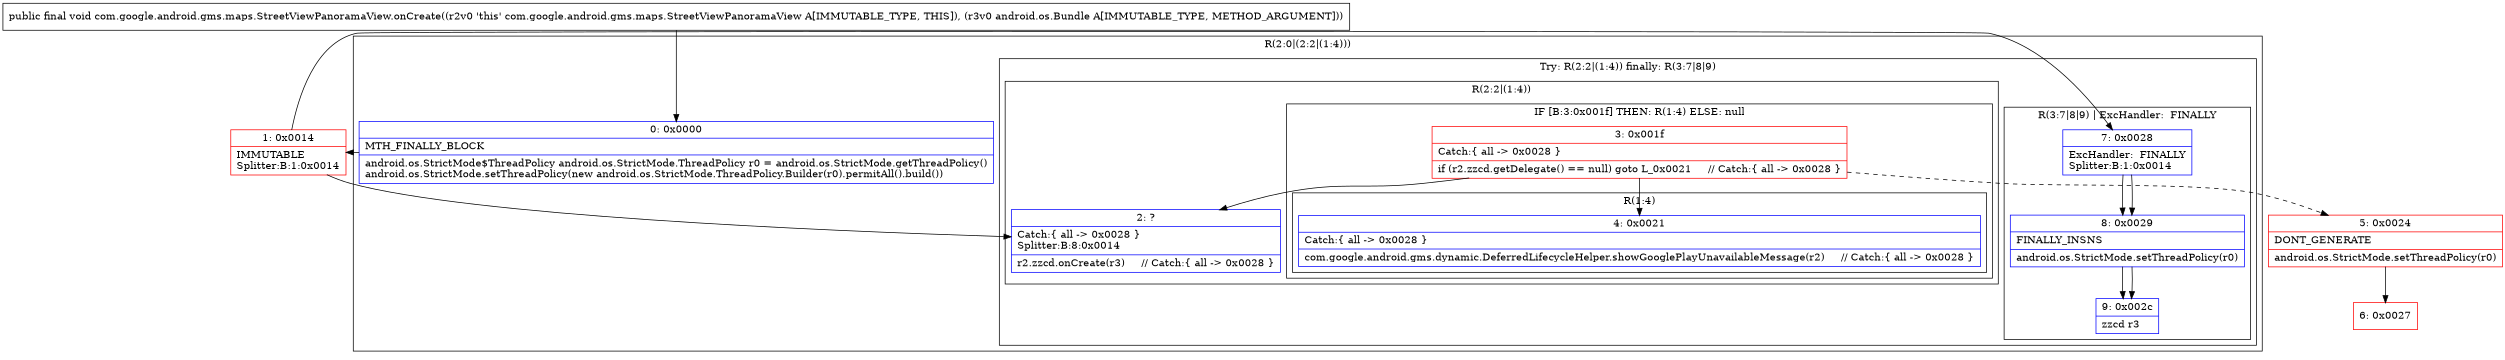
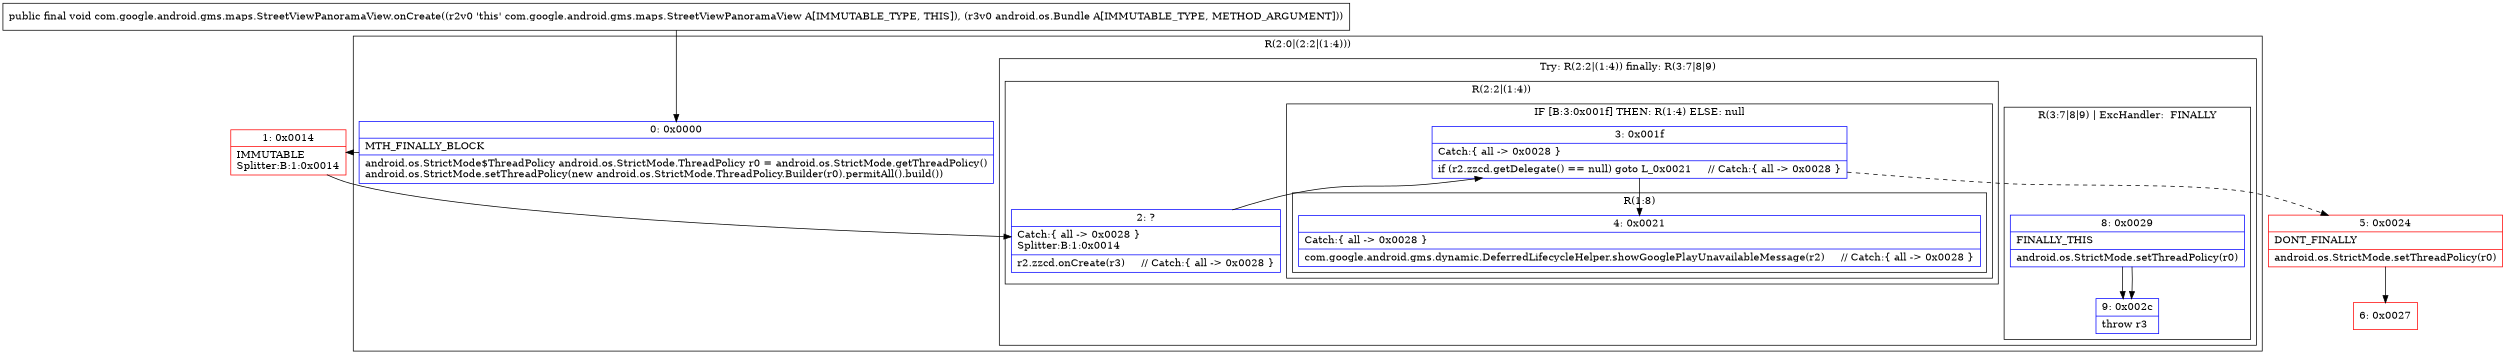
node "3: 0x001f": color red -> blue
node "7: 0x0028": removed
edge "3: 0x001f" -> "2: ?": reversed
cluster "R(1:4)": label "R(1:4)" -> "R(1:8)"
node "8: 0x0029": text "FINALLY_INSNS" -> "FINALLY_THIS"
node "5: 0x0024": text "DONT_GENERATE" -> "DONT_FINALLY"
node "2: ?": text "Splitter:B:8:0x0014" -> "Splitter:B:1:0x0014"
node "9: 0x002c": text "zzcd r3" -> "throw r3"
